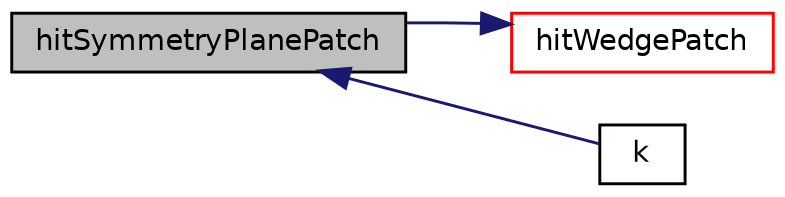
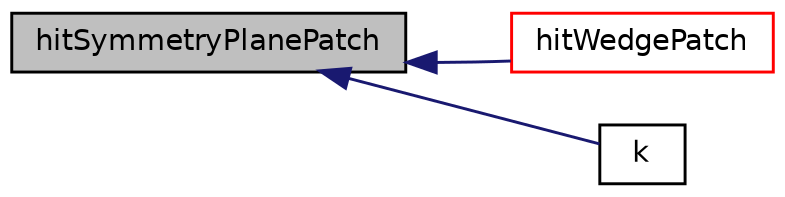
edge "hitSymmetryPlanePatch" -> "hitWedgePatch": reversed
